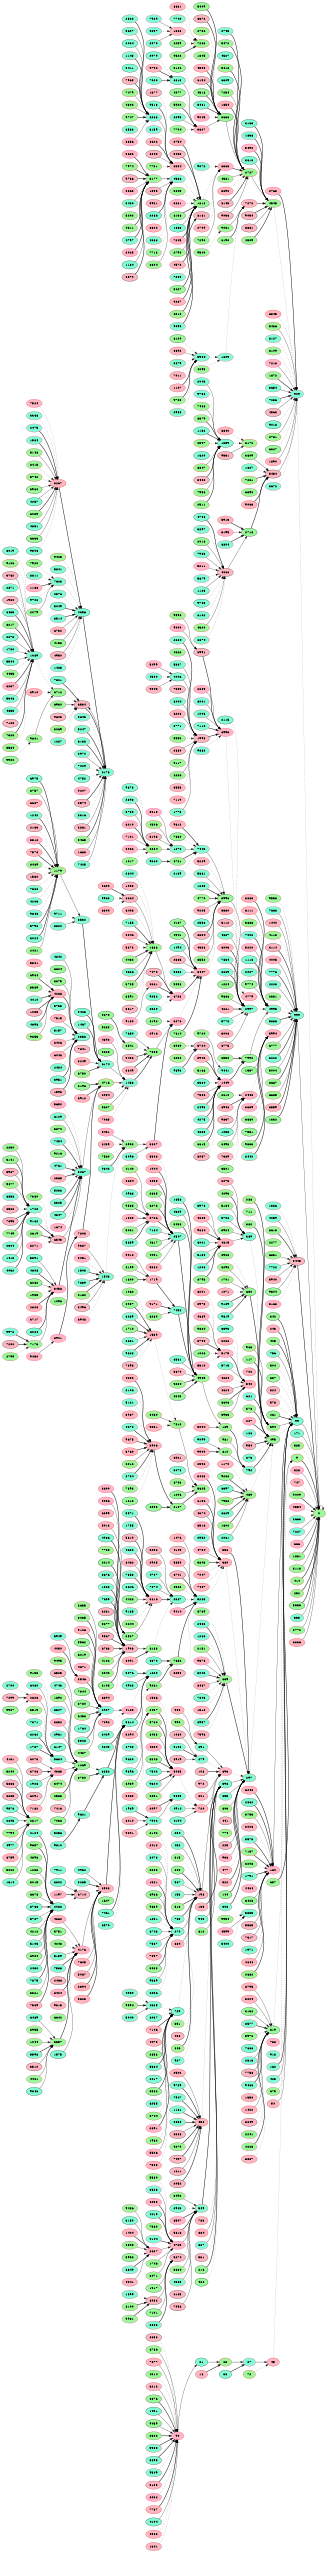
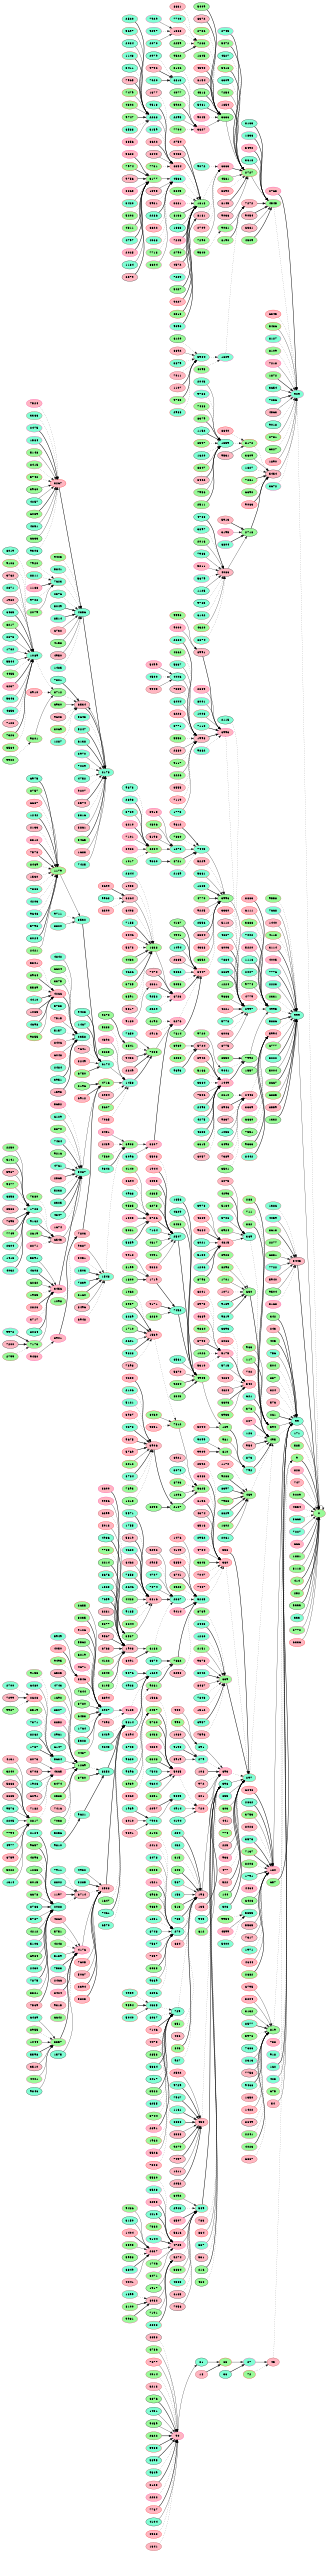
edge "2115" -> "4779": now "2115" -> "2997"
